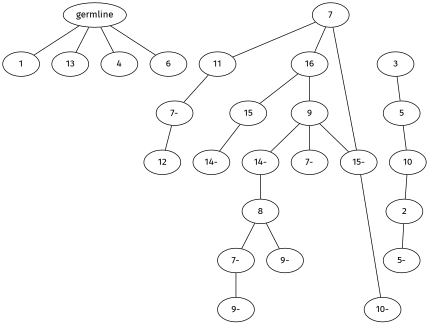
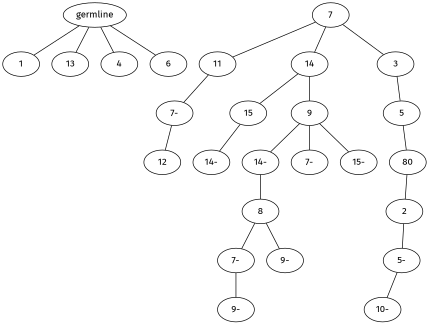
node "16": label "16" -> "14"
edge "7" -- "15-": now "7" -- "3"
node "10": label "10" -> "80"
edge "15-" -- "10-": now "5-" -- "10-"
